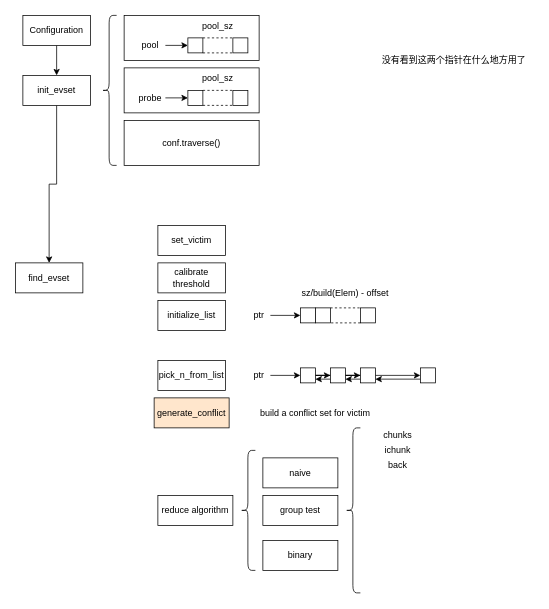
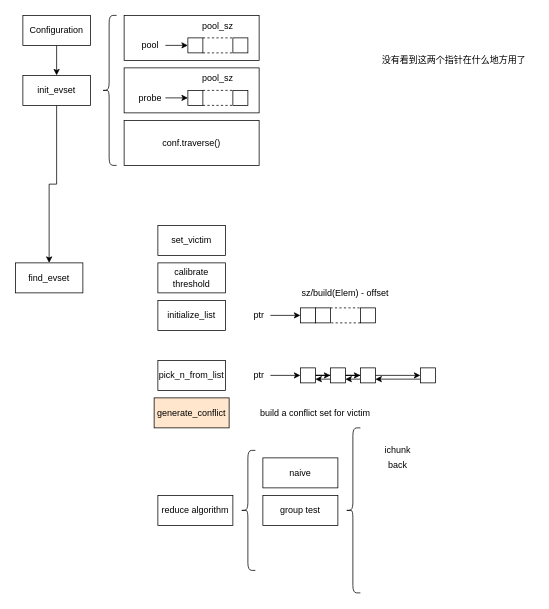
node "chunks": removed
node "binary": removed
